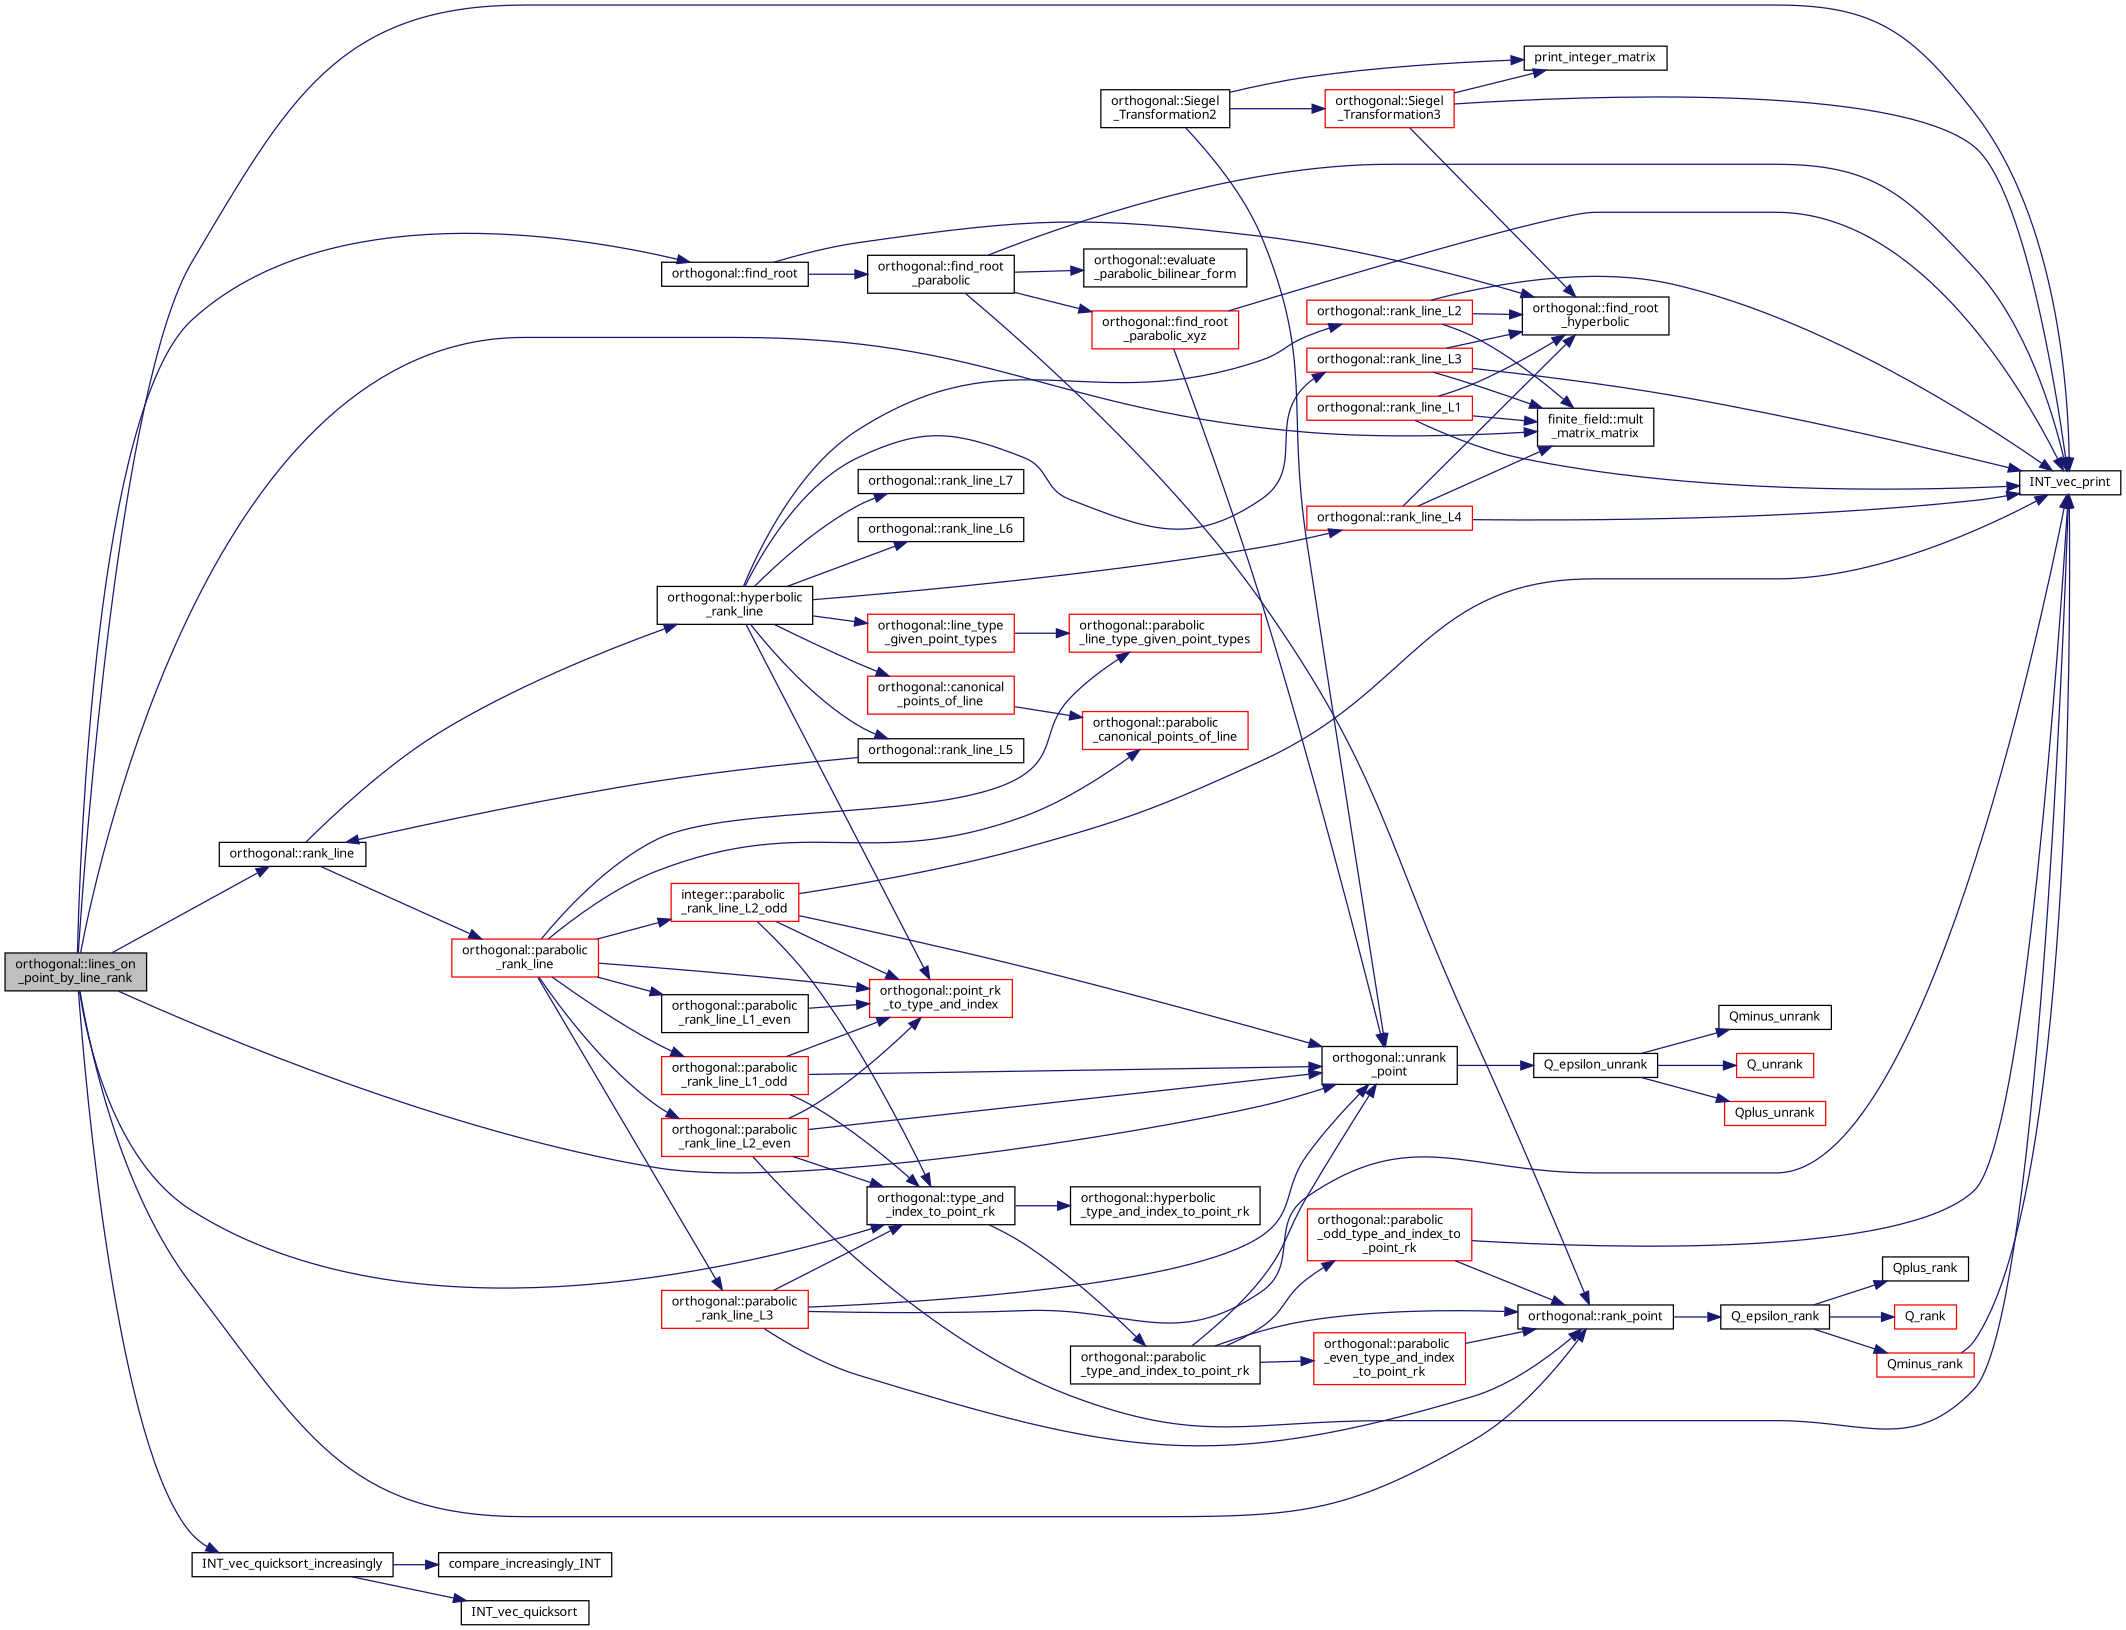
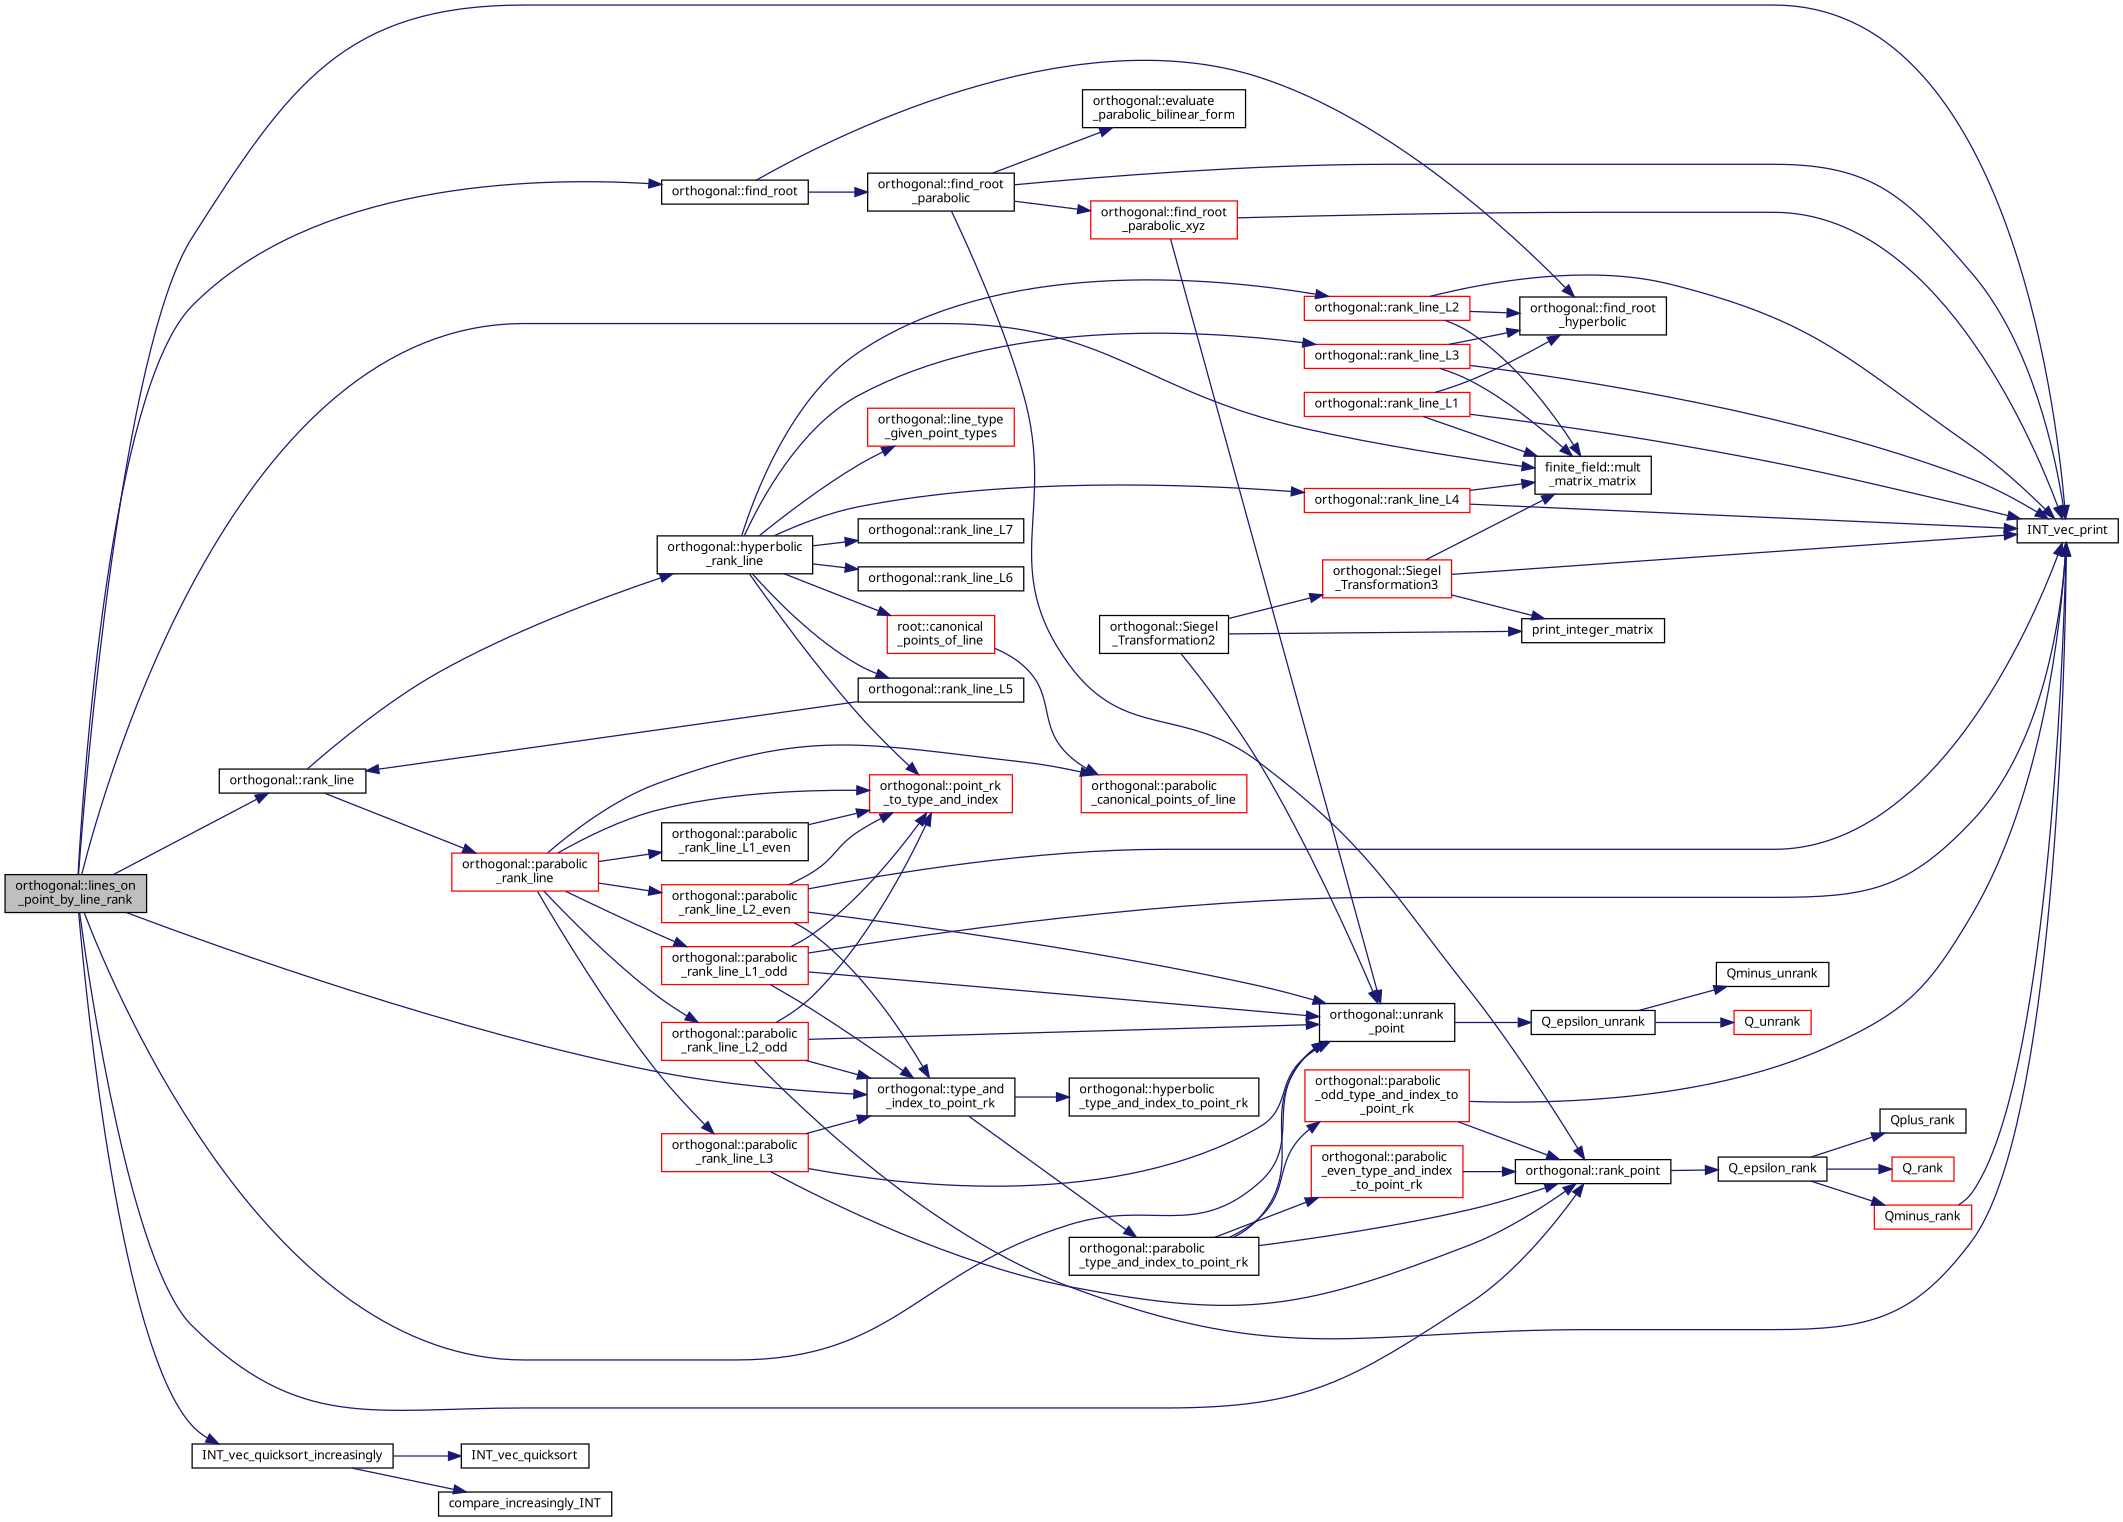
edge "orthogonal::Siegel _Transformation3" -> "orthogonal::find_root _hyperbolic": now "orthogonal::Siegel _Transformation3" -> "finite_field::mult _matrix_matrix"
edge "orthogonal::rank_line_L4" -> "orthogonal::find_root _hyperbolic": removed
node "orthogonal::parabolic _line_type_given_point_types": removed
node "orthogonal::canonical _points_of_line": label "orthogonal::canonical _points_of_line" -> "root::canonical _points_of_line"
node "integer::parabolic _rank_line_L2_odd": label "integer::parabolic _rank_line_L2_odd" -> "orthogonal::parabolic _rank_line_L2_odd"
node "Qplus_unrank": removed
edge "orthogonal::parabolic _rank_line_L3" -> "INT_vec_print": now "orthogonal::parabolic _rank_line_L1_odd" -> "INT_vec_print"
